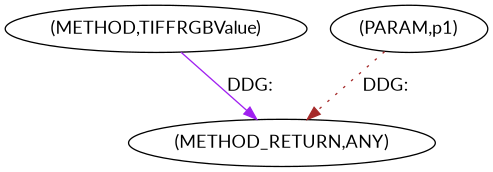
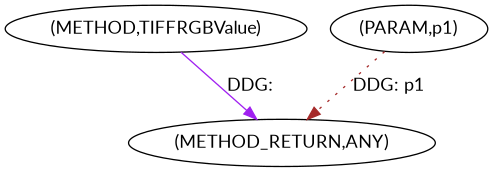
edge "(PARAM,p1)" -> "(METHOD_RETURN,ANY)": label "DDG: " -> "DDG: p1"
